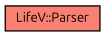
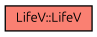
node "LifeV::Parser": label "LifeV::Parser" -> "LifeV::LifeV"
